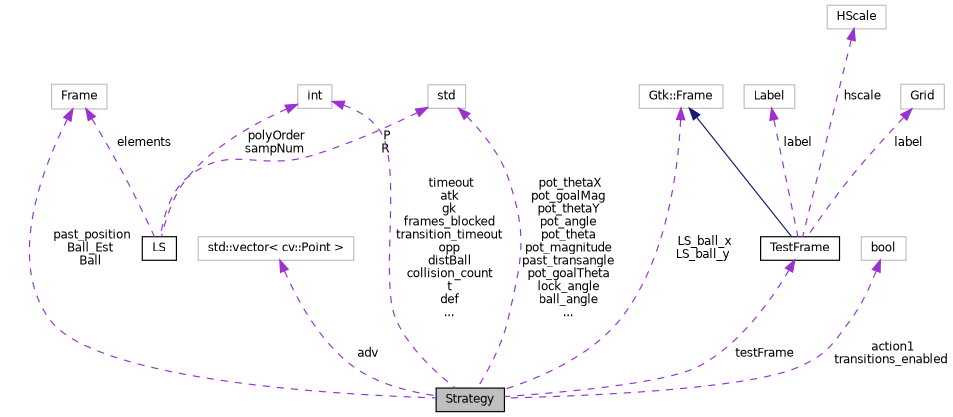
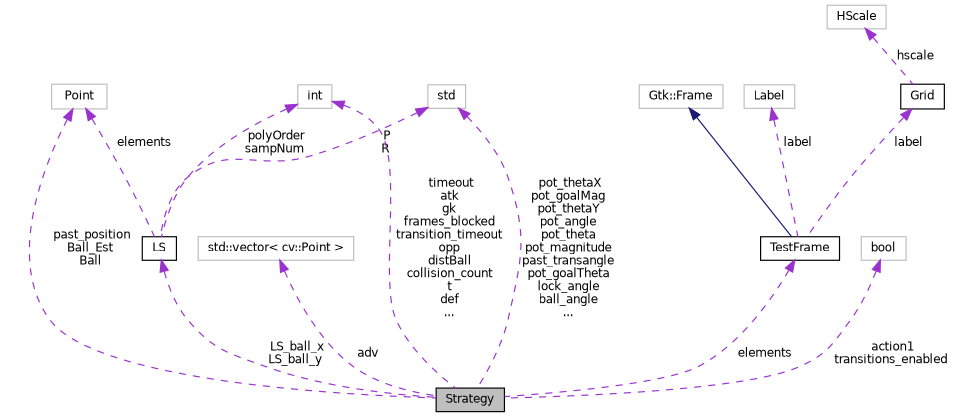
node "Frame": label "Frame" -> "Point"
node "Grid": color grey75 -> black
edge "TestFrame" -> "HScale": now "Grid" -> "HScale"
edge "Strategy" -> "Gtk::Frame": now "Strategy" -> "LS"
edge "Strategy" -> "TestFrame": label " testFrame" -> " elements"
